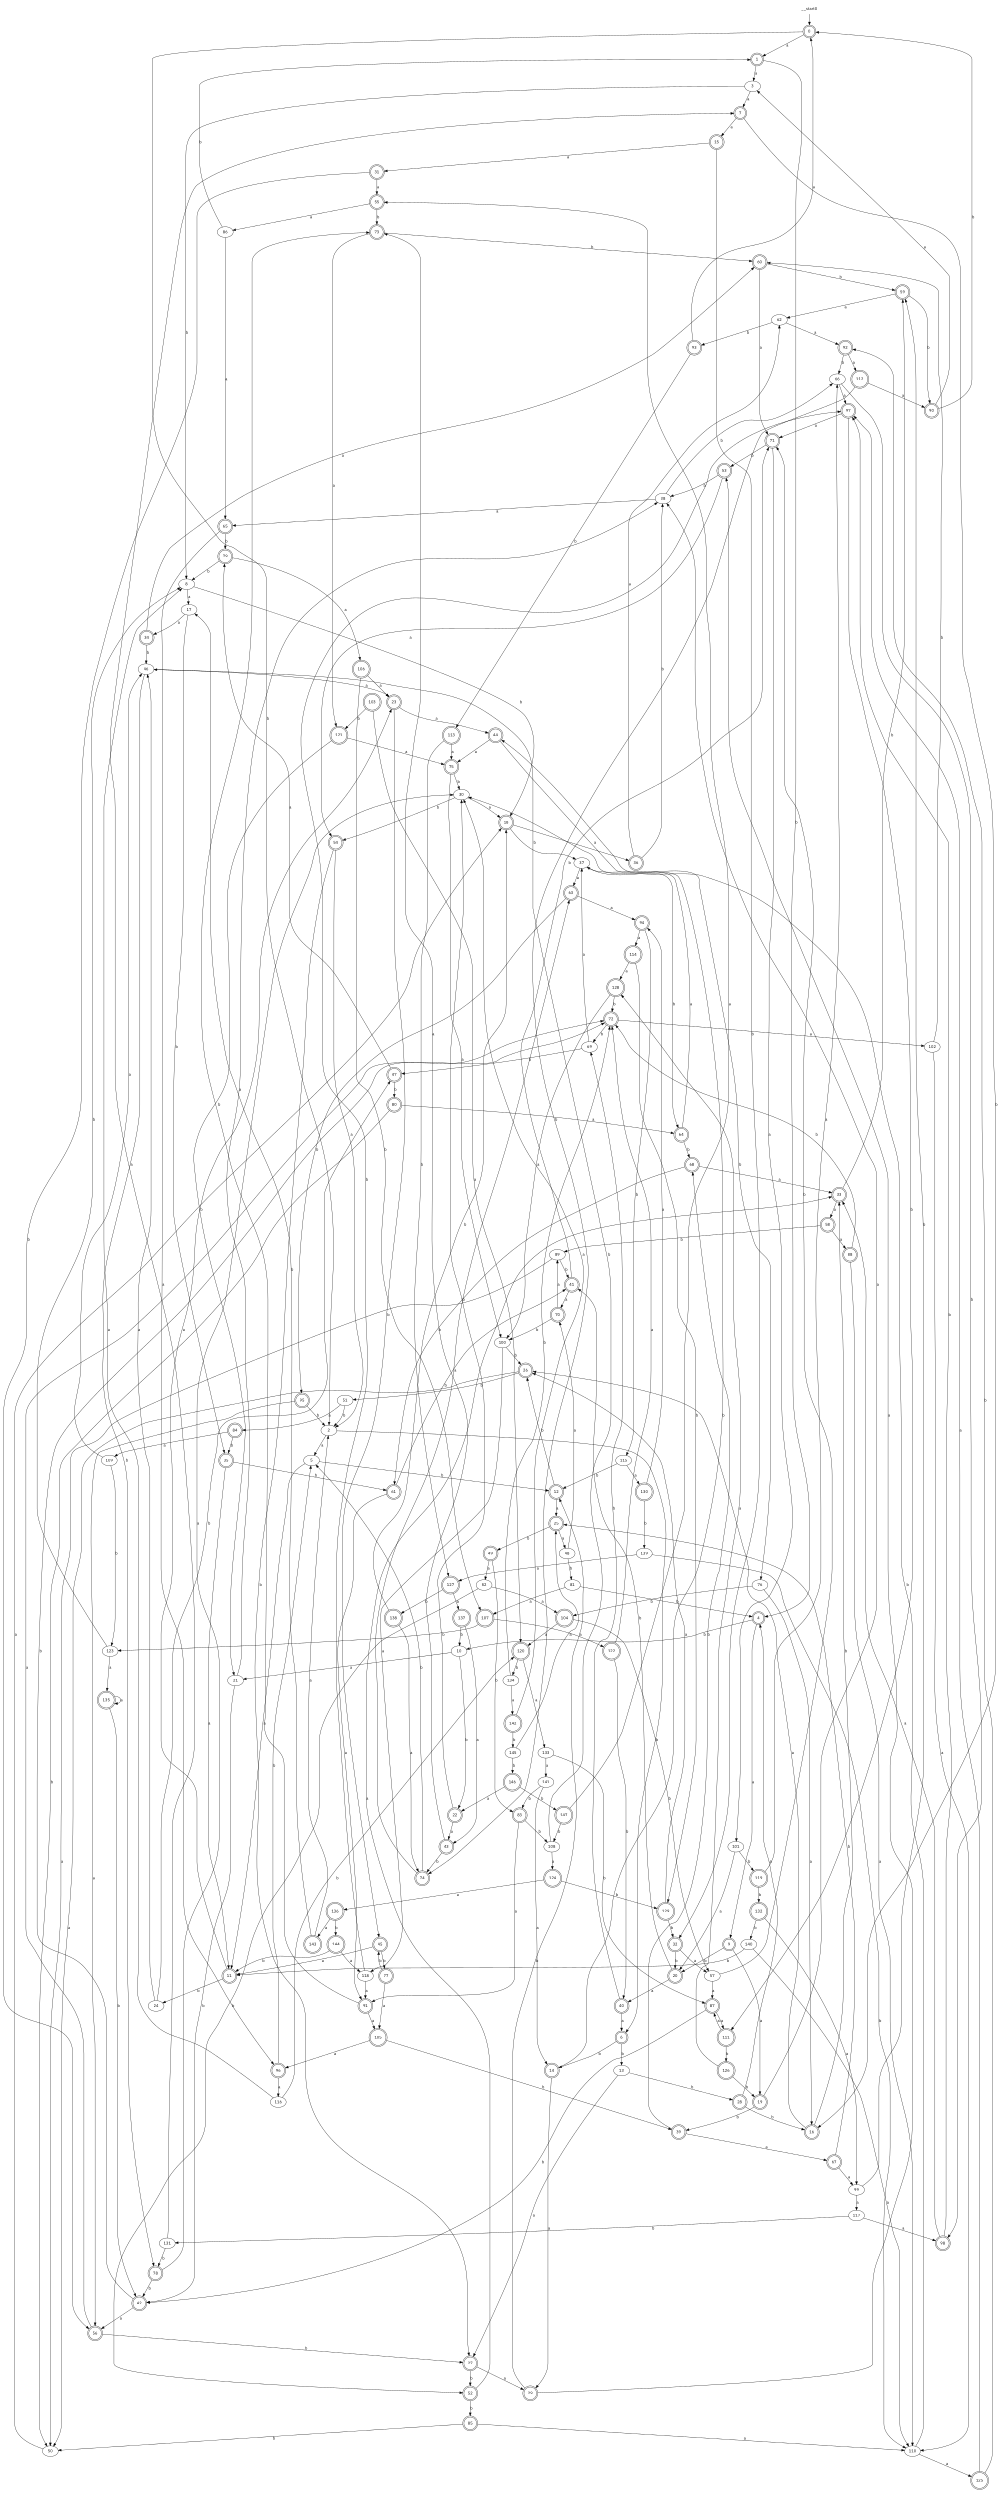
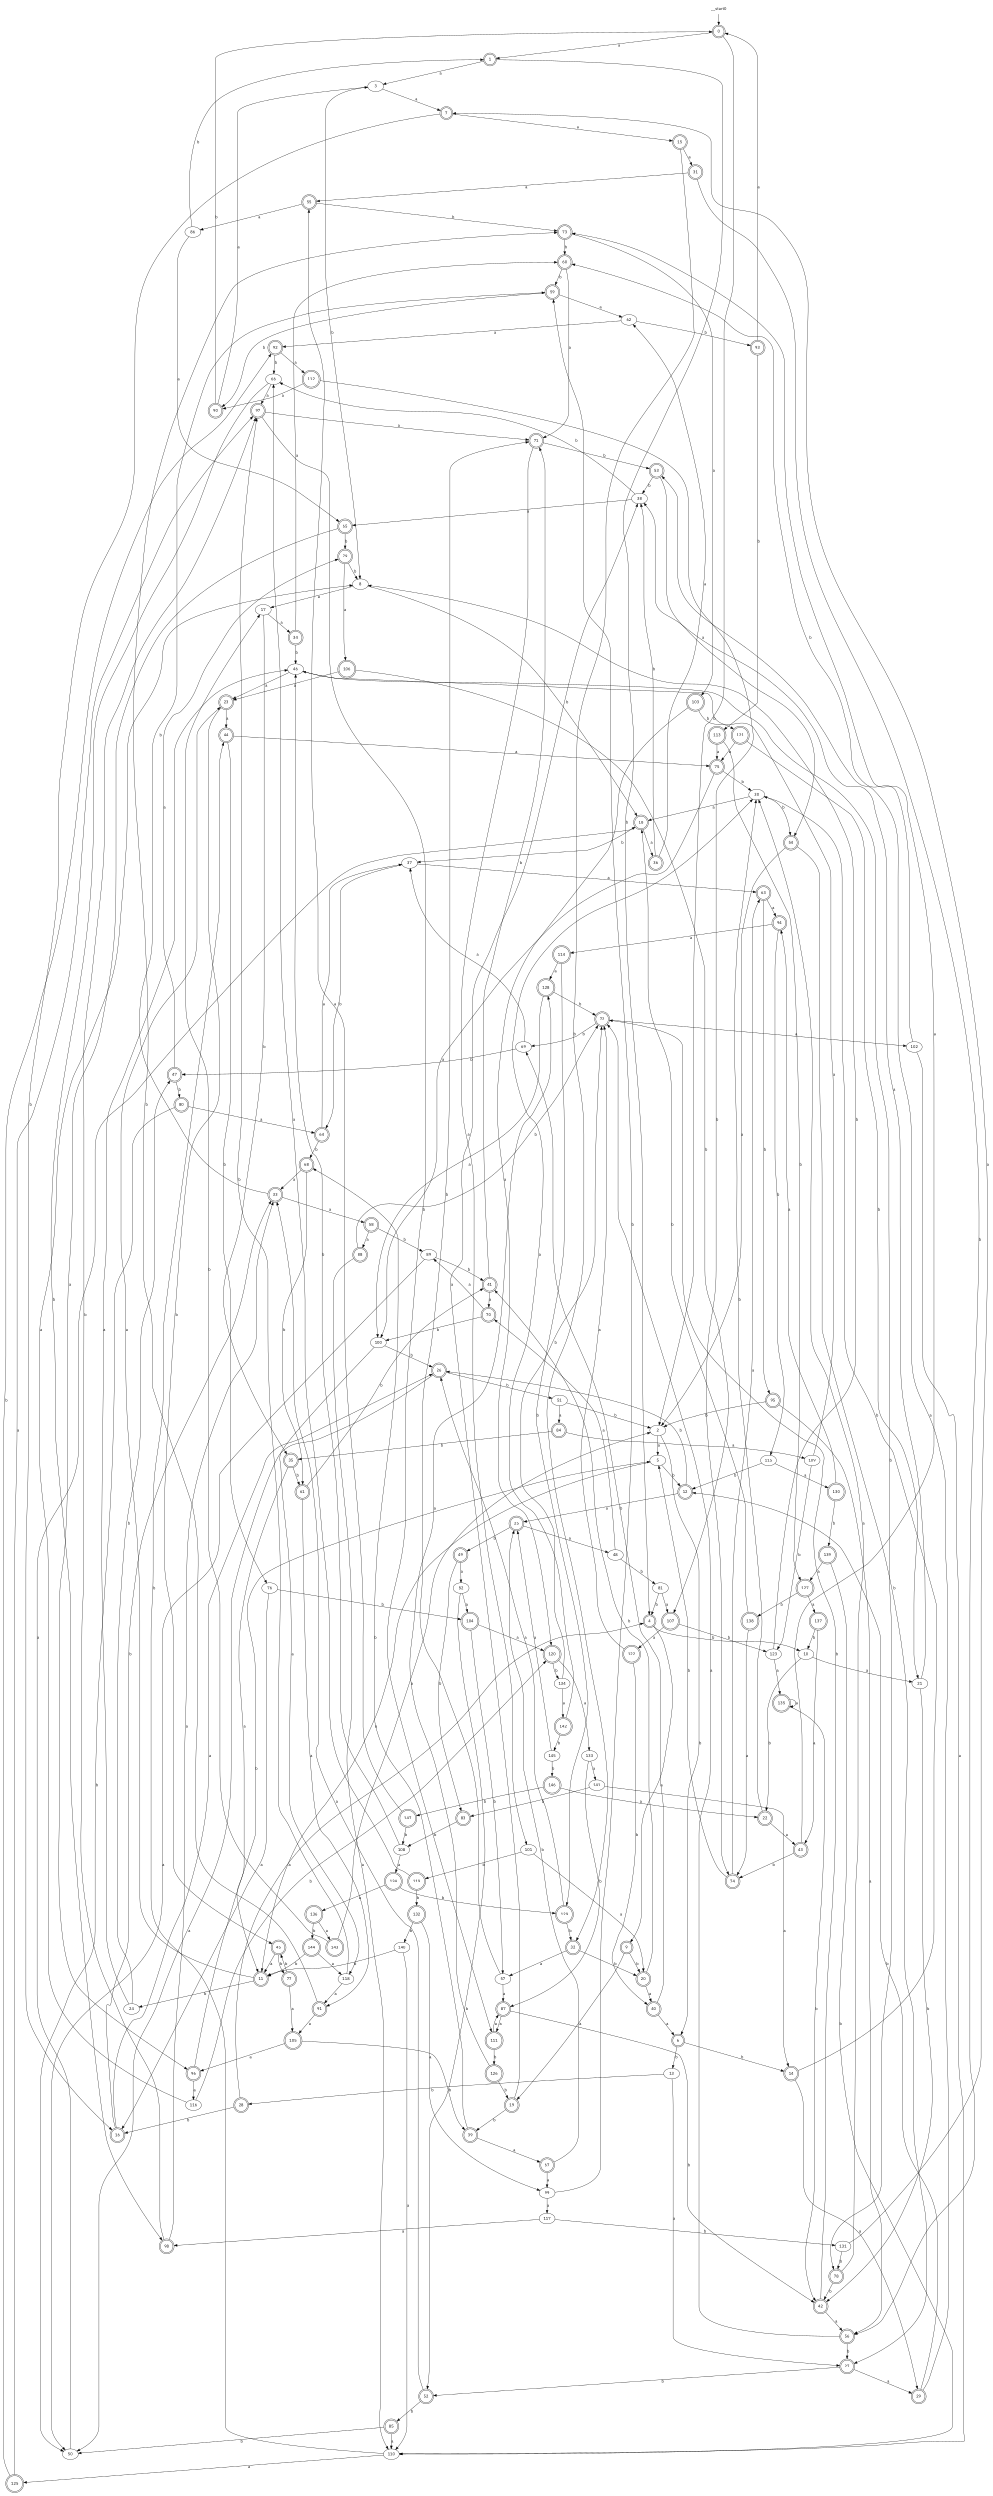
edge "73" -> "121": now "73" -> "103"
node "139": shape ellipse -> doublecircle
edge "83" -> "91": removed, label "a"
